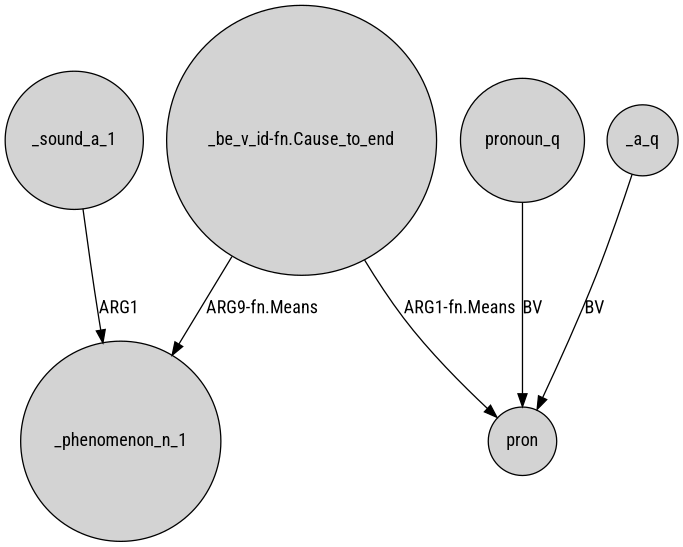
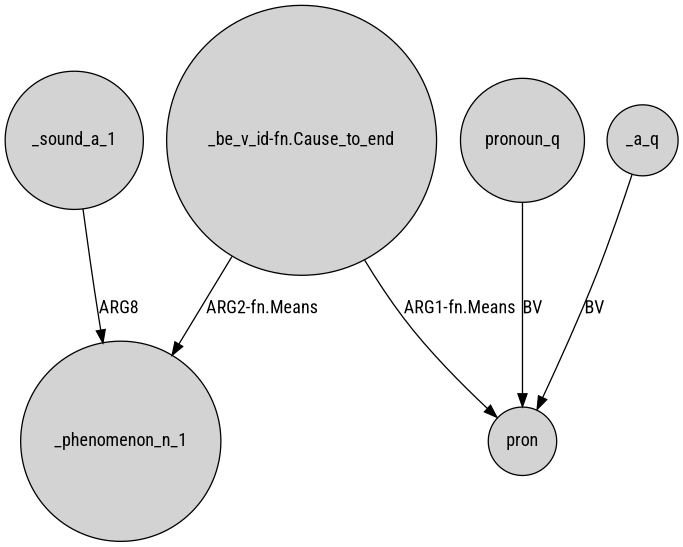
edge "_sound_a_1" -> "_phenomenon_n_1": label "ARG1" -> "ARG8"
edge "_be_v_id-fn.Cause_to_end" -> "_phenomenon_n_1": label "ARG9-fn.Means" -> "ARG2-fn.Means"
